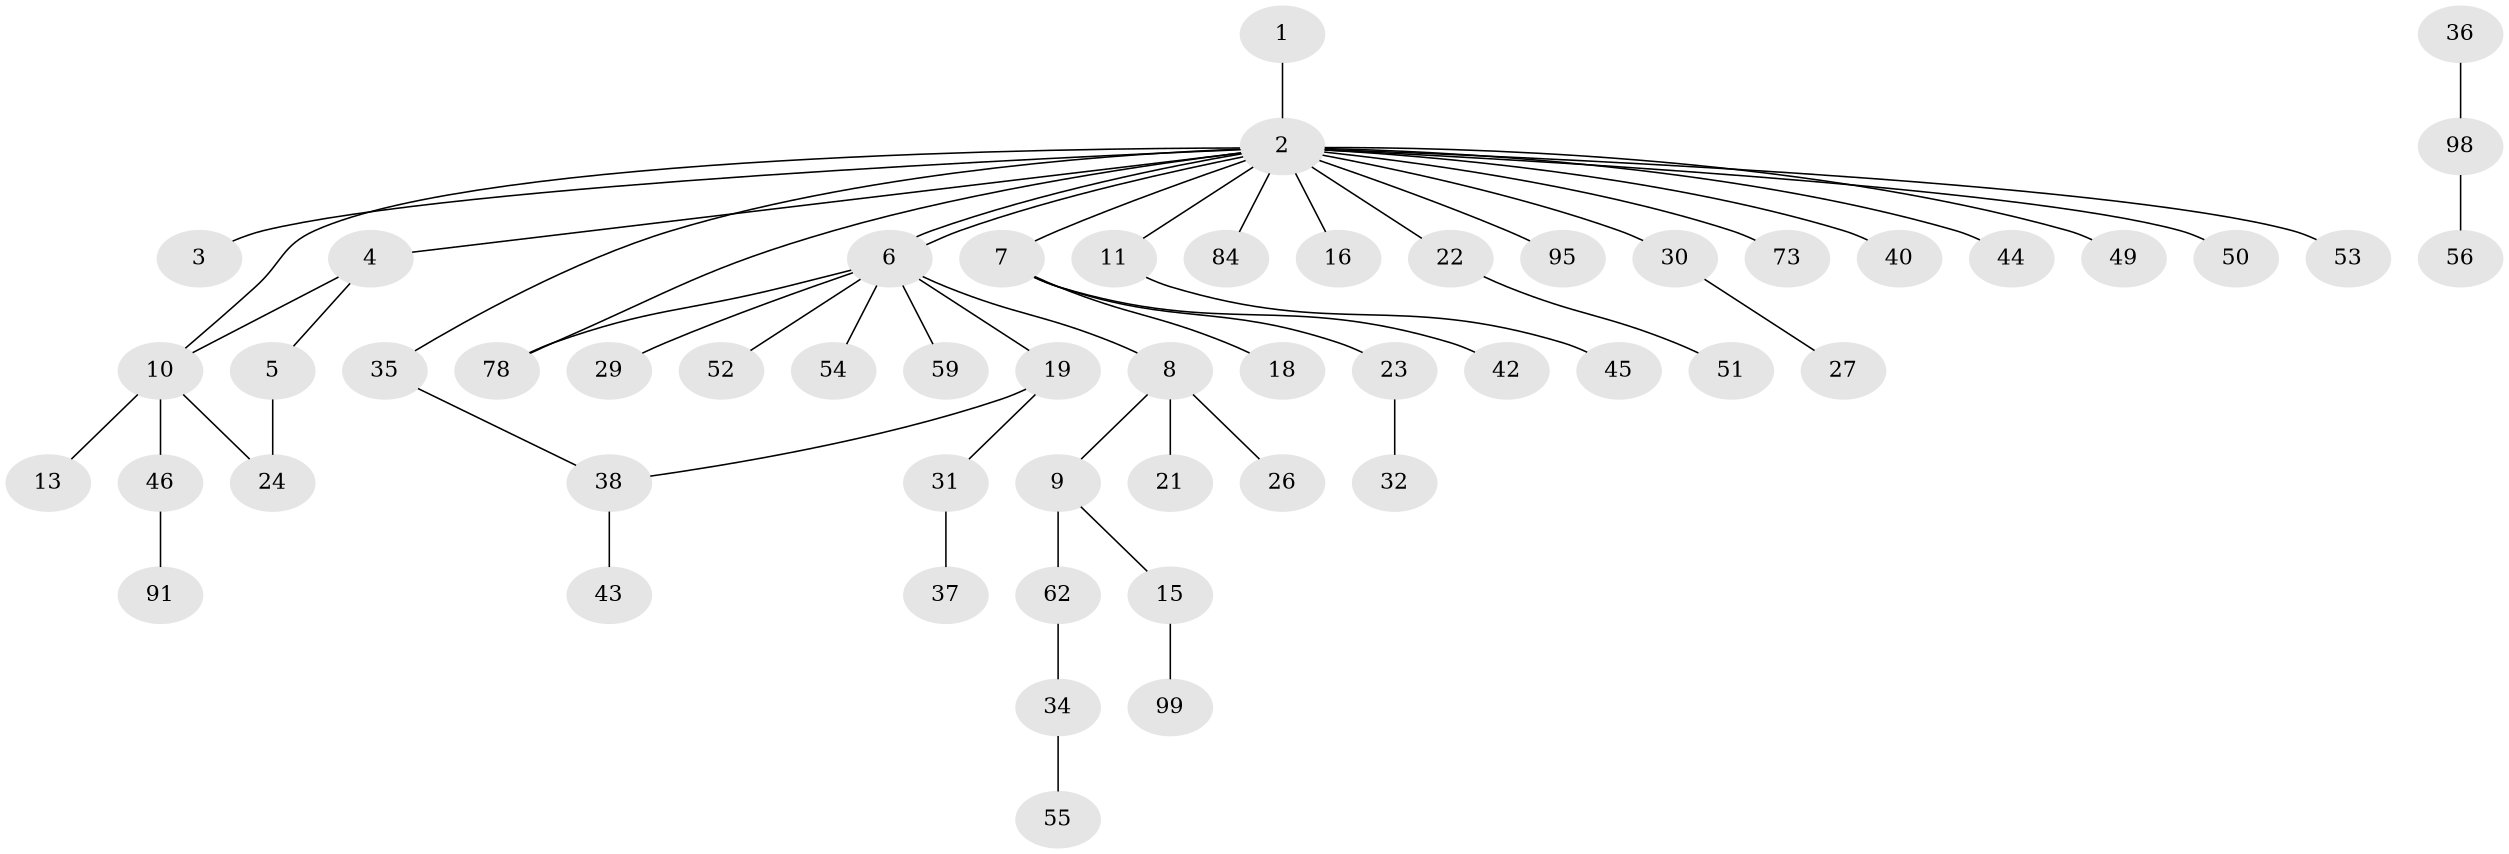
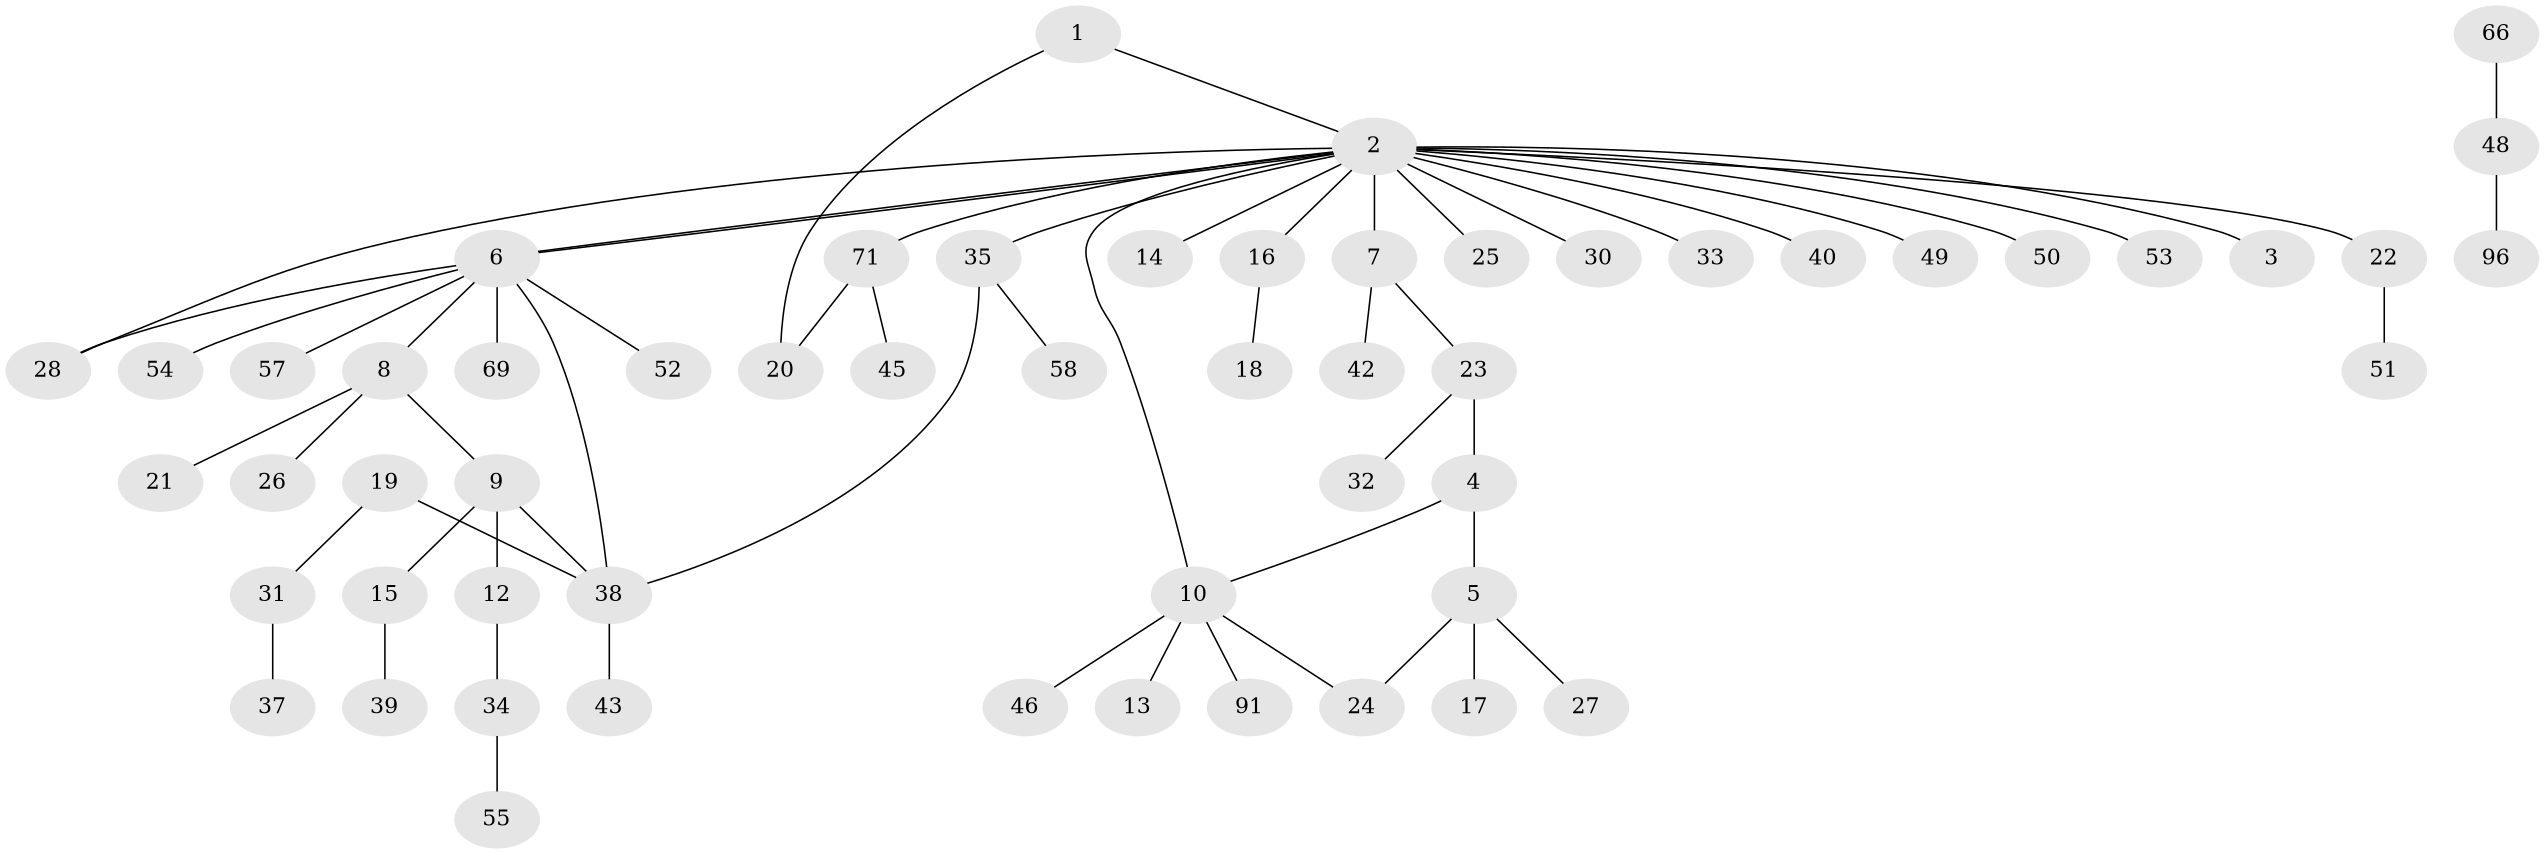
node "36": label "36" -> "66"
node "98": label "98" -> "48"
edge "2" -- "4": now "23" -- "4"
node "11": label "11" -> "71"
node "84": label "84" -> "14"
node "95": label "95" -> "25"
node "73": label "73" -> "33"
node "44": removed
node "56": label "56" -> "96"
edge "6" -- "19": now "6" -- "38"
edge "30" -- "27": now "5" -- "27"
edge "7" -- "18": now "16" -- "18"
node "78": label "78" -> "28"
node "29": label "29" -> "69"
node "20": added
node "59": label "59" -> "57"
node "58": added
edge "46" -- "91": now "10" -- "91"
edge "9" -- "38": added
node "62": label "62" -> "12"
node "99": label "99" -> "39"
node "17": added
